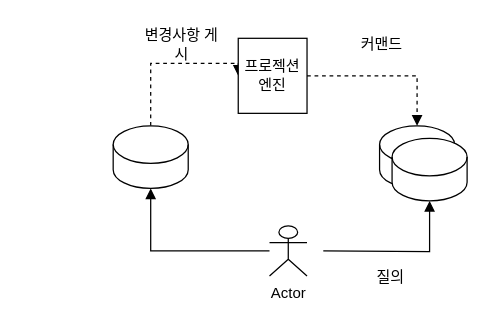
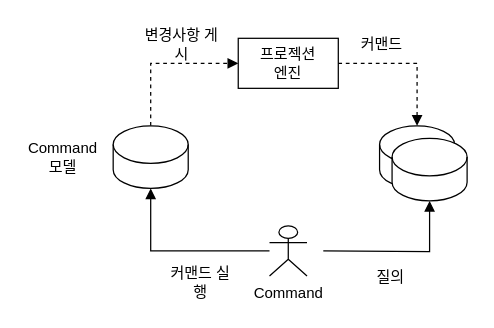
node "프로젝션 엔진": size 69x75 -> 100x50
node "Command 모델": added
node "커맨드 실행": added
node "Actor": label "Actor" -> "Command"
